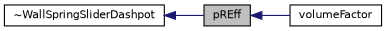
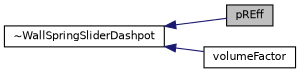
edge "volumeFactor" -> "pREff": now "volumeFactor" -> "~WallSpringSliderDashpot"
